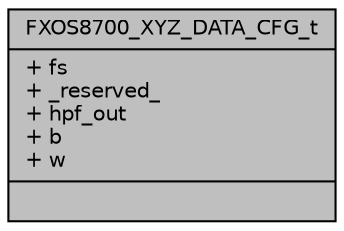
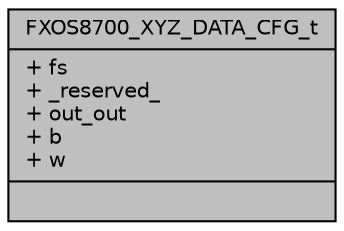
node "FXOS8700_XYZ_DATA_CFG_t": text "+ hpf_out" -> "+ out_out"
